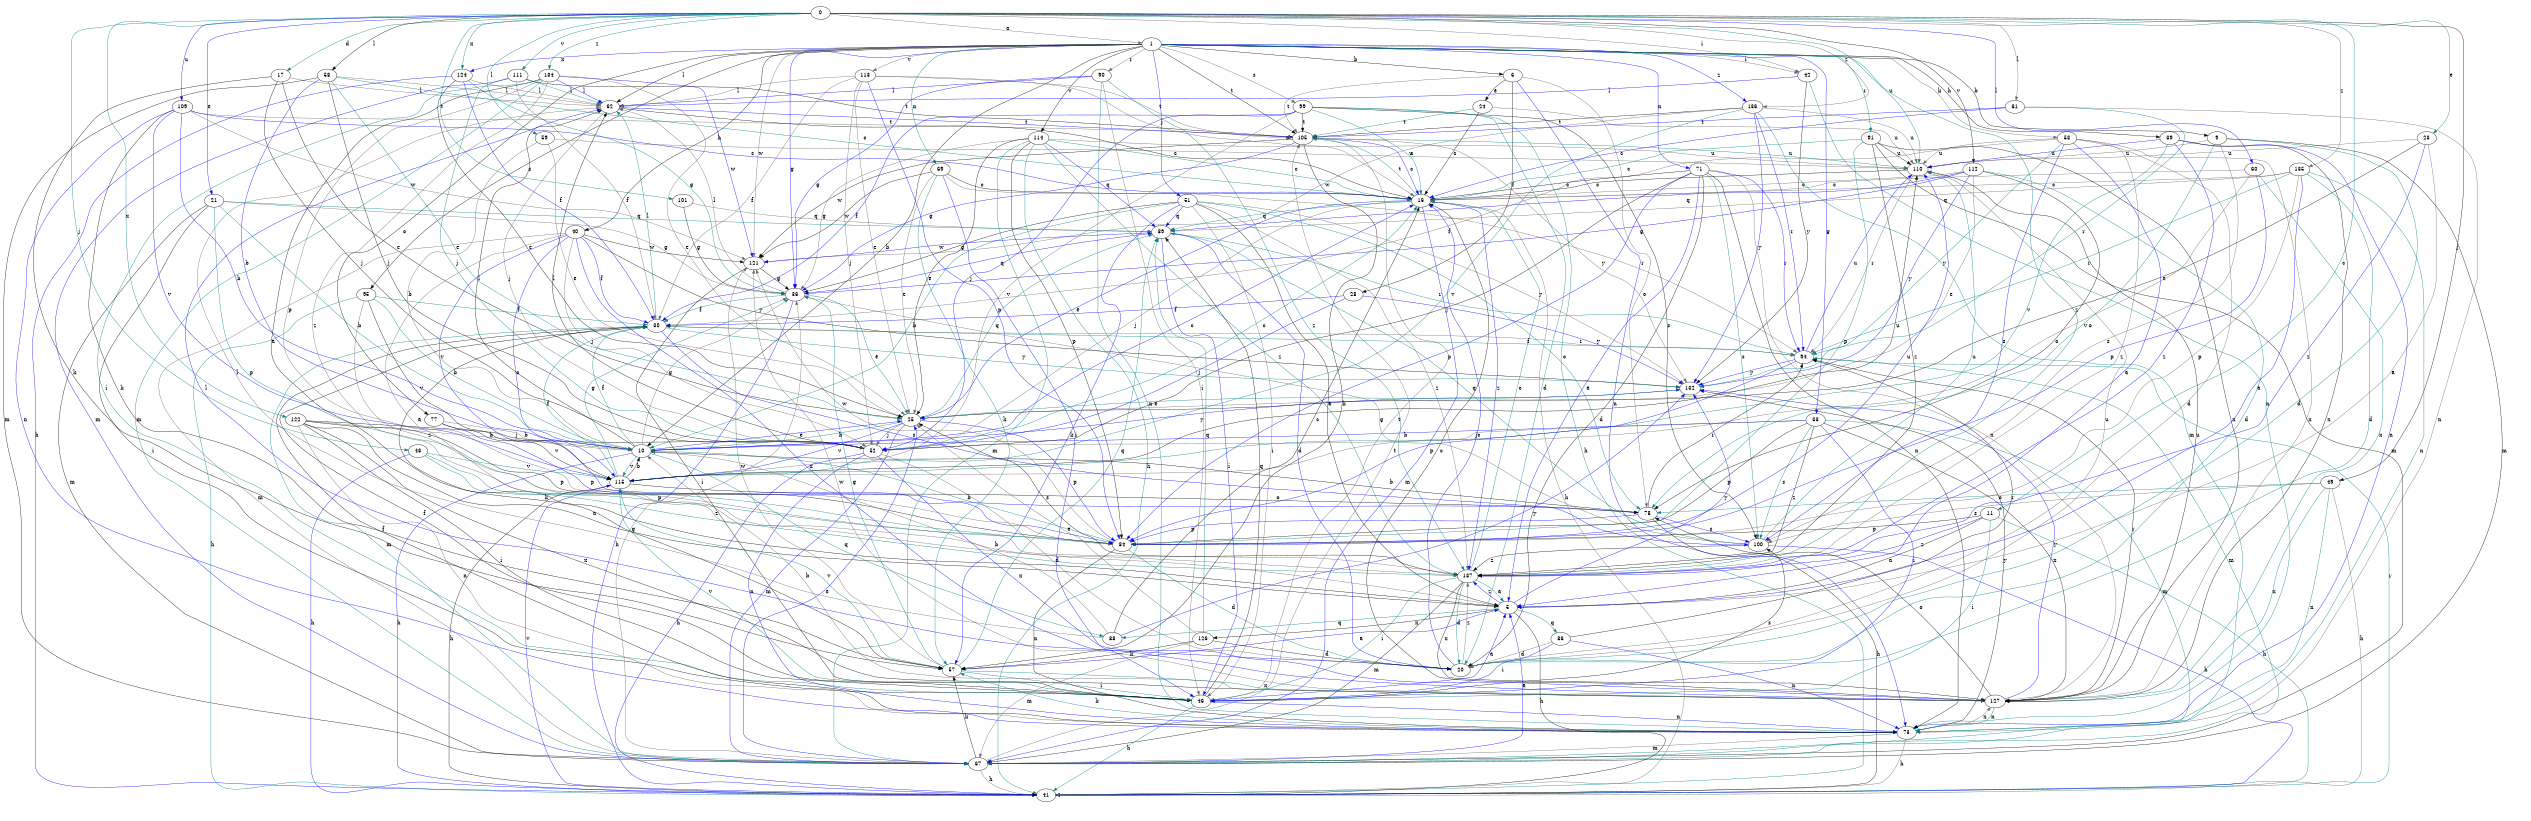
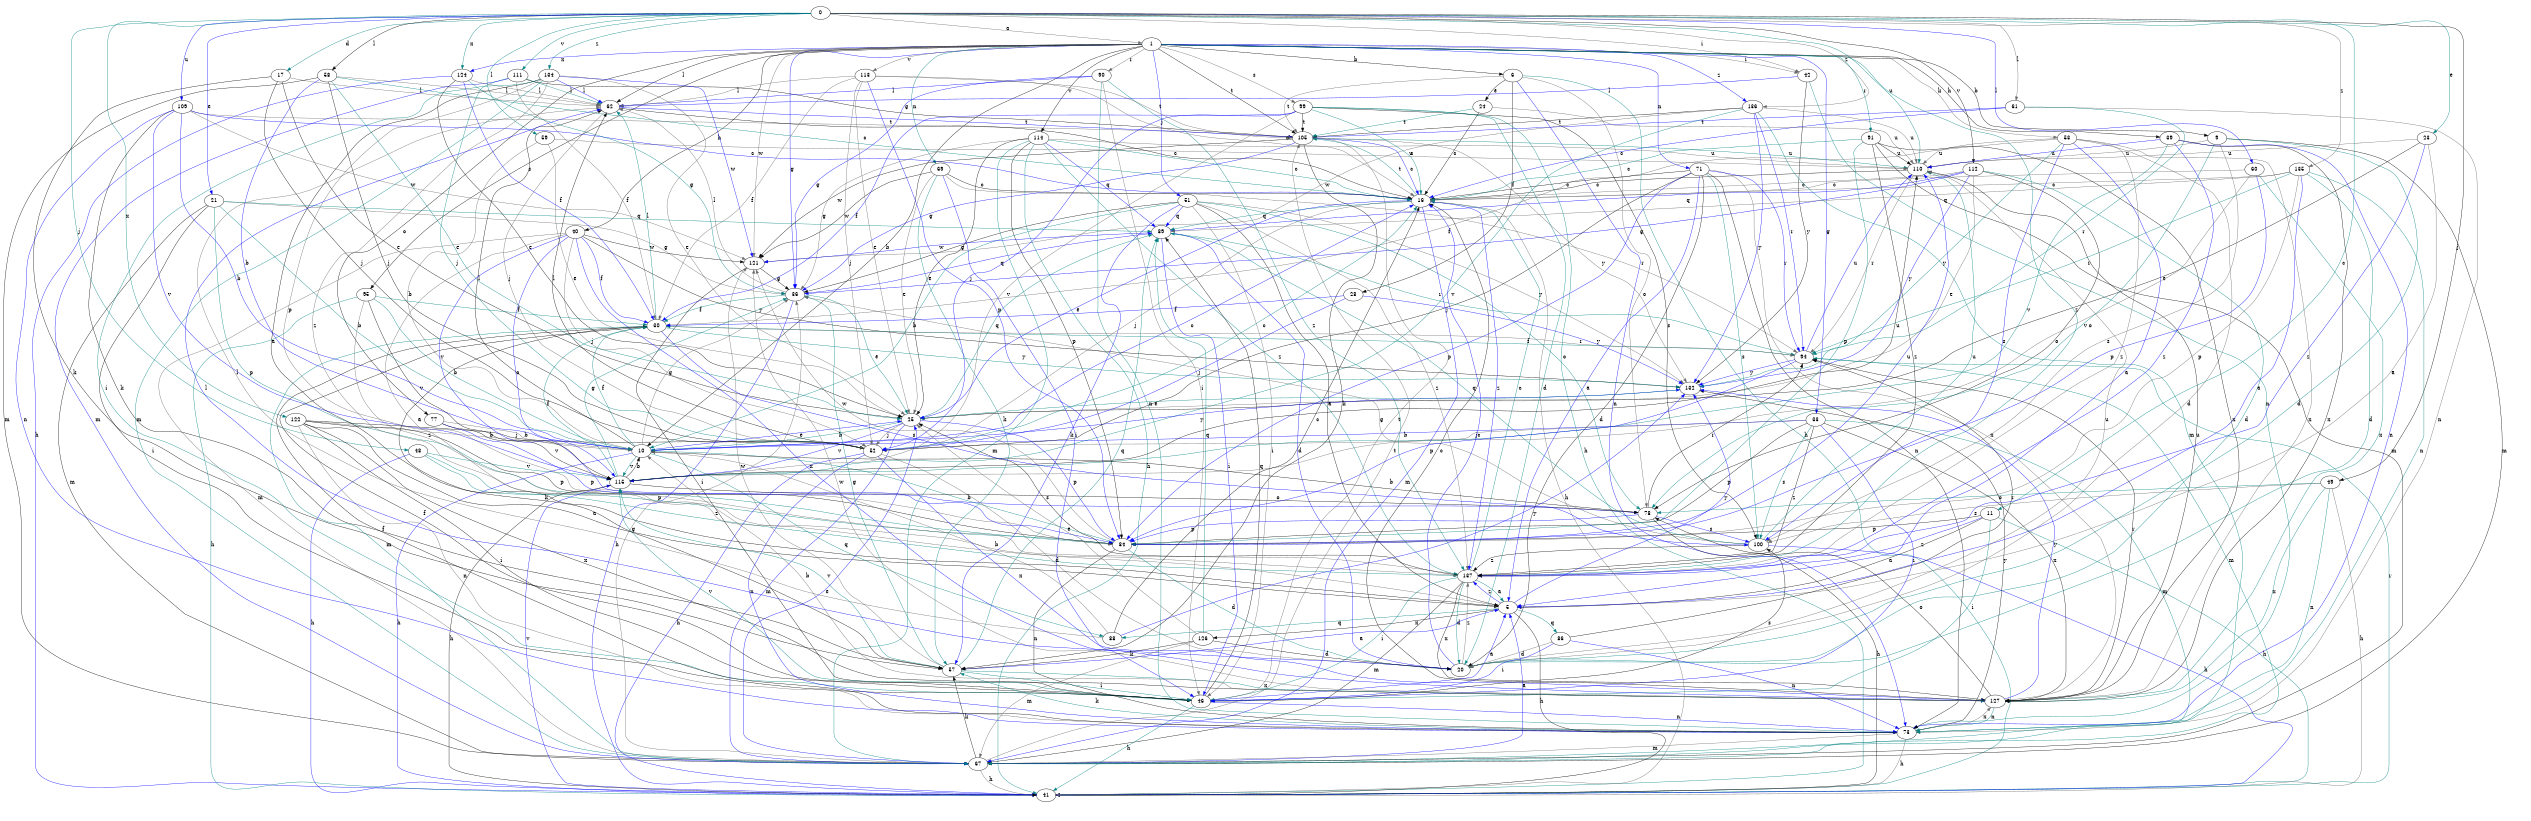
edge "111" -> "105": label "t" -> "g"
node "101": removed
edge "6" -> "41": added, label "h"
